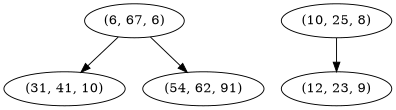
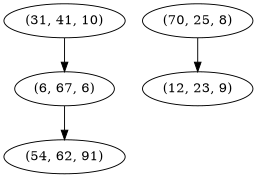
node "(10, 25, 8)": label "(10, 25, 8)" -> "(70, 25, 8)"
edge "(6, 67, 6)" -> "(31, 41, 10)": reversed
